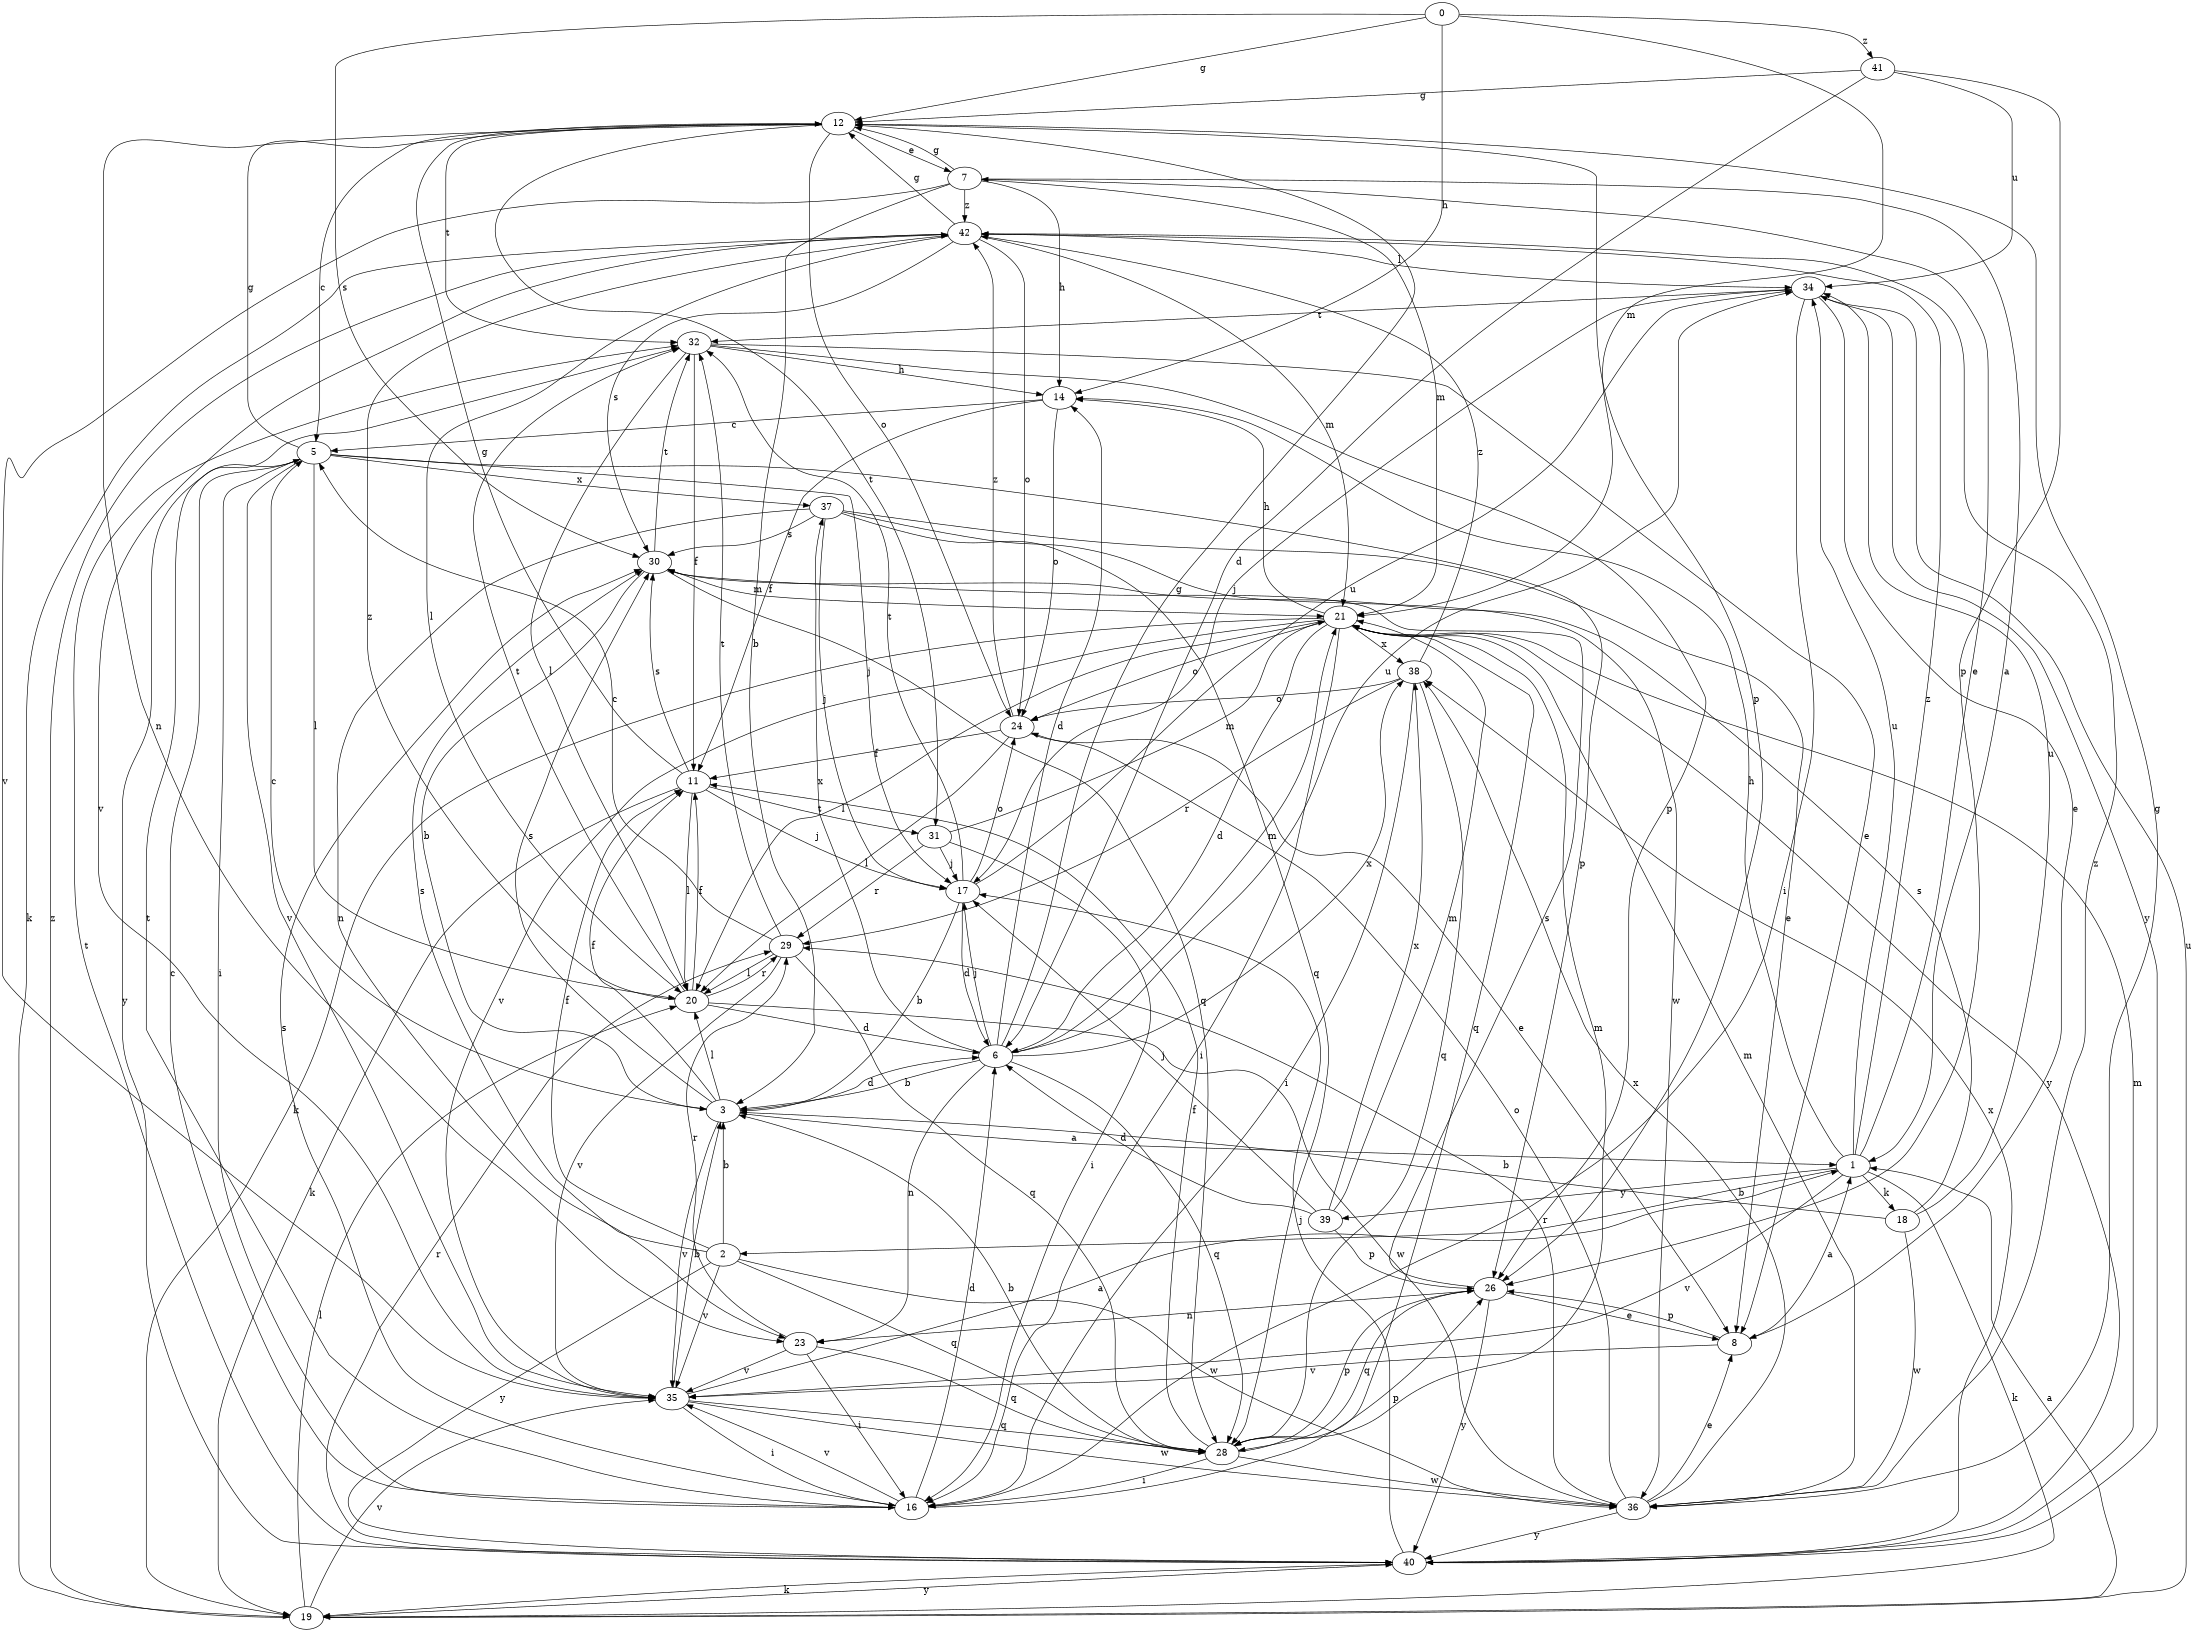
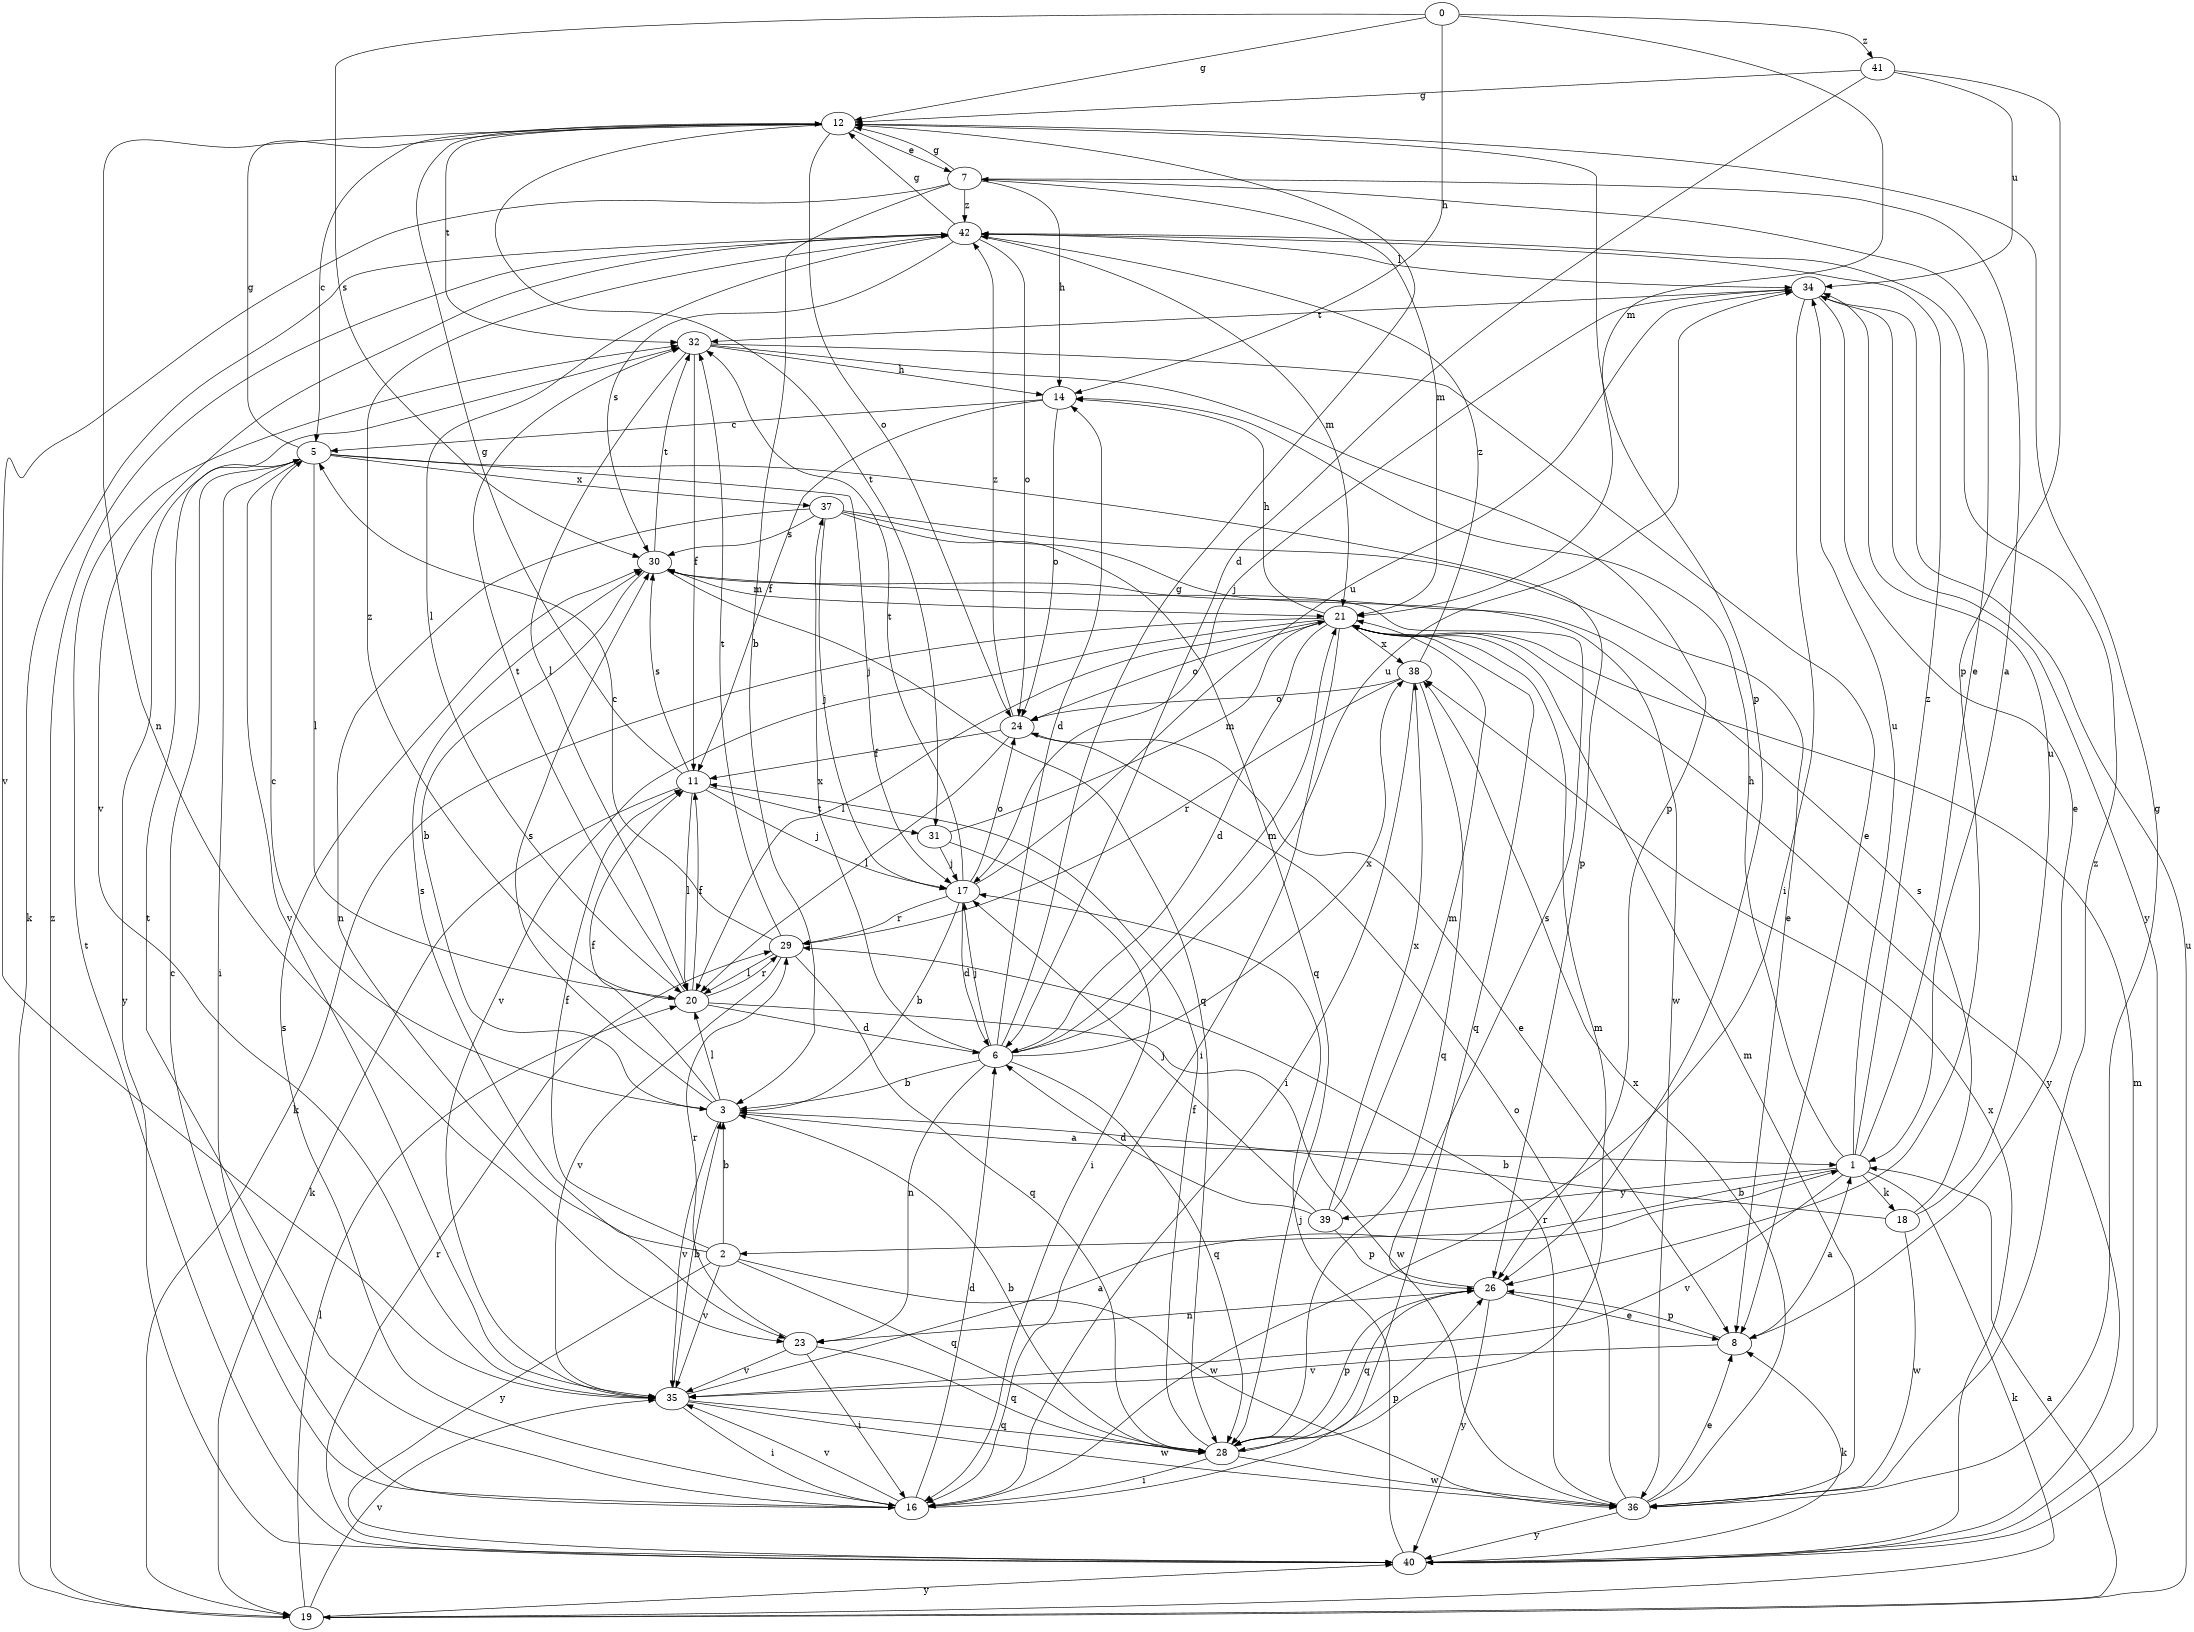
edge "31" -> "29": now "17" -> "29"
edge "3" -> "6": removed, label "d"
edge "40" -> "19": now "40" -> "8"
